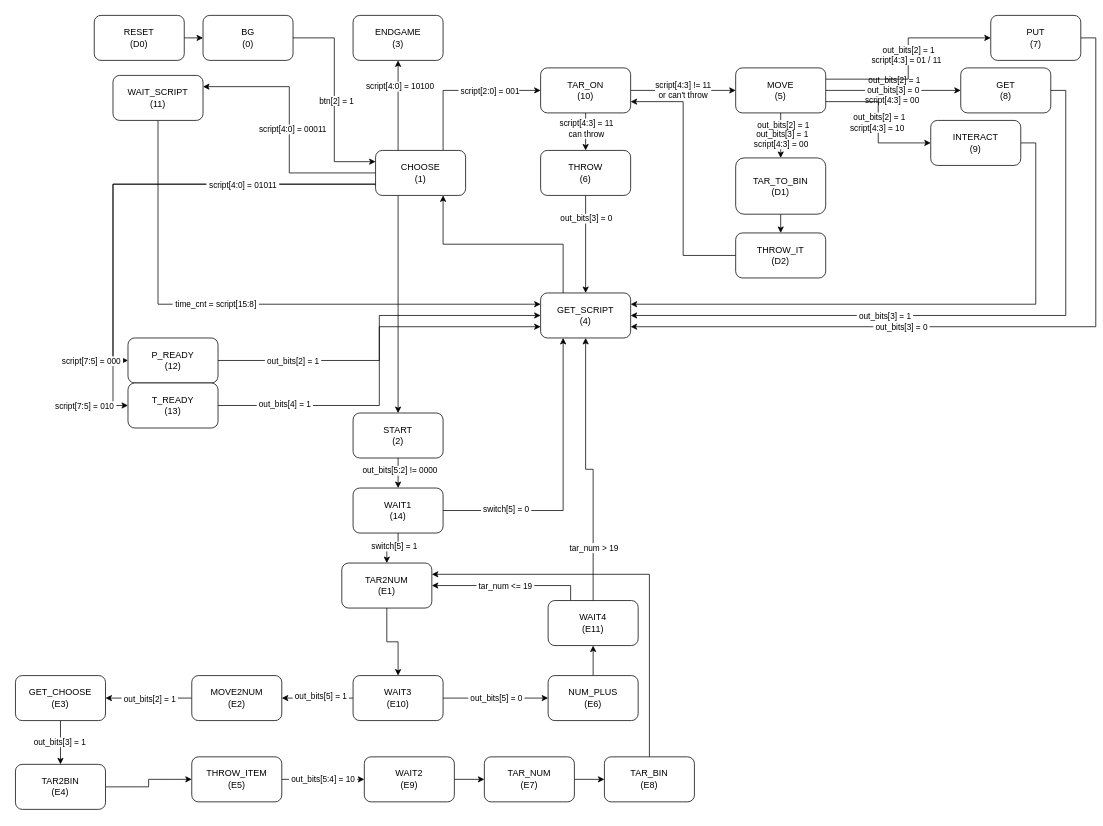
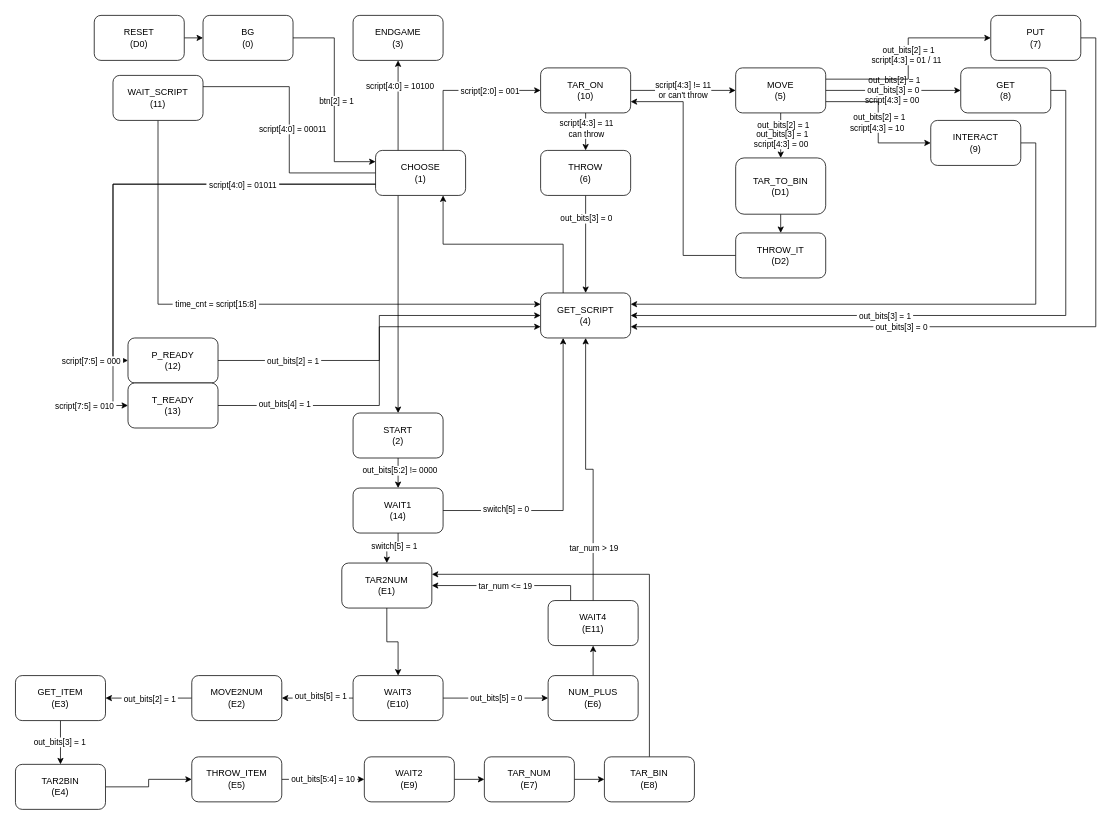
edge "CHOOSE (1)" -> "WAIT_SCRIPT (11)": arrowhead classic -> none
node "GET_CHOOSE (E3)": label "GET_CHOOSE (E3)" -> "GET_ITEM (E3)"
